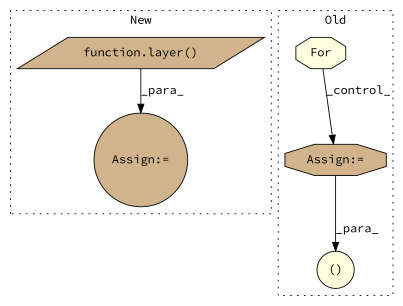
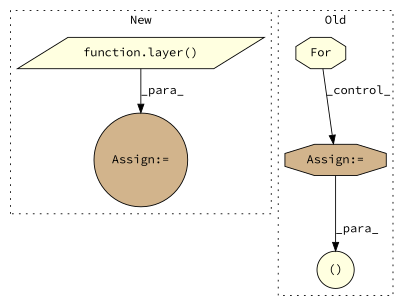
node "function.layer()": fillcolor tan -> lightyellow
